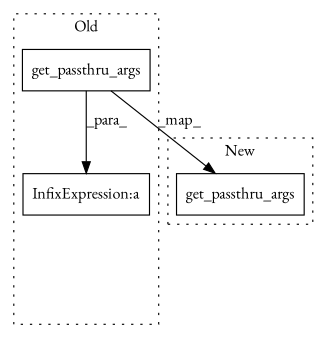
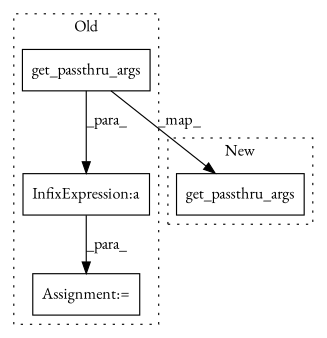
node "Assignment:=": added
